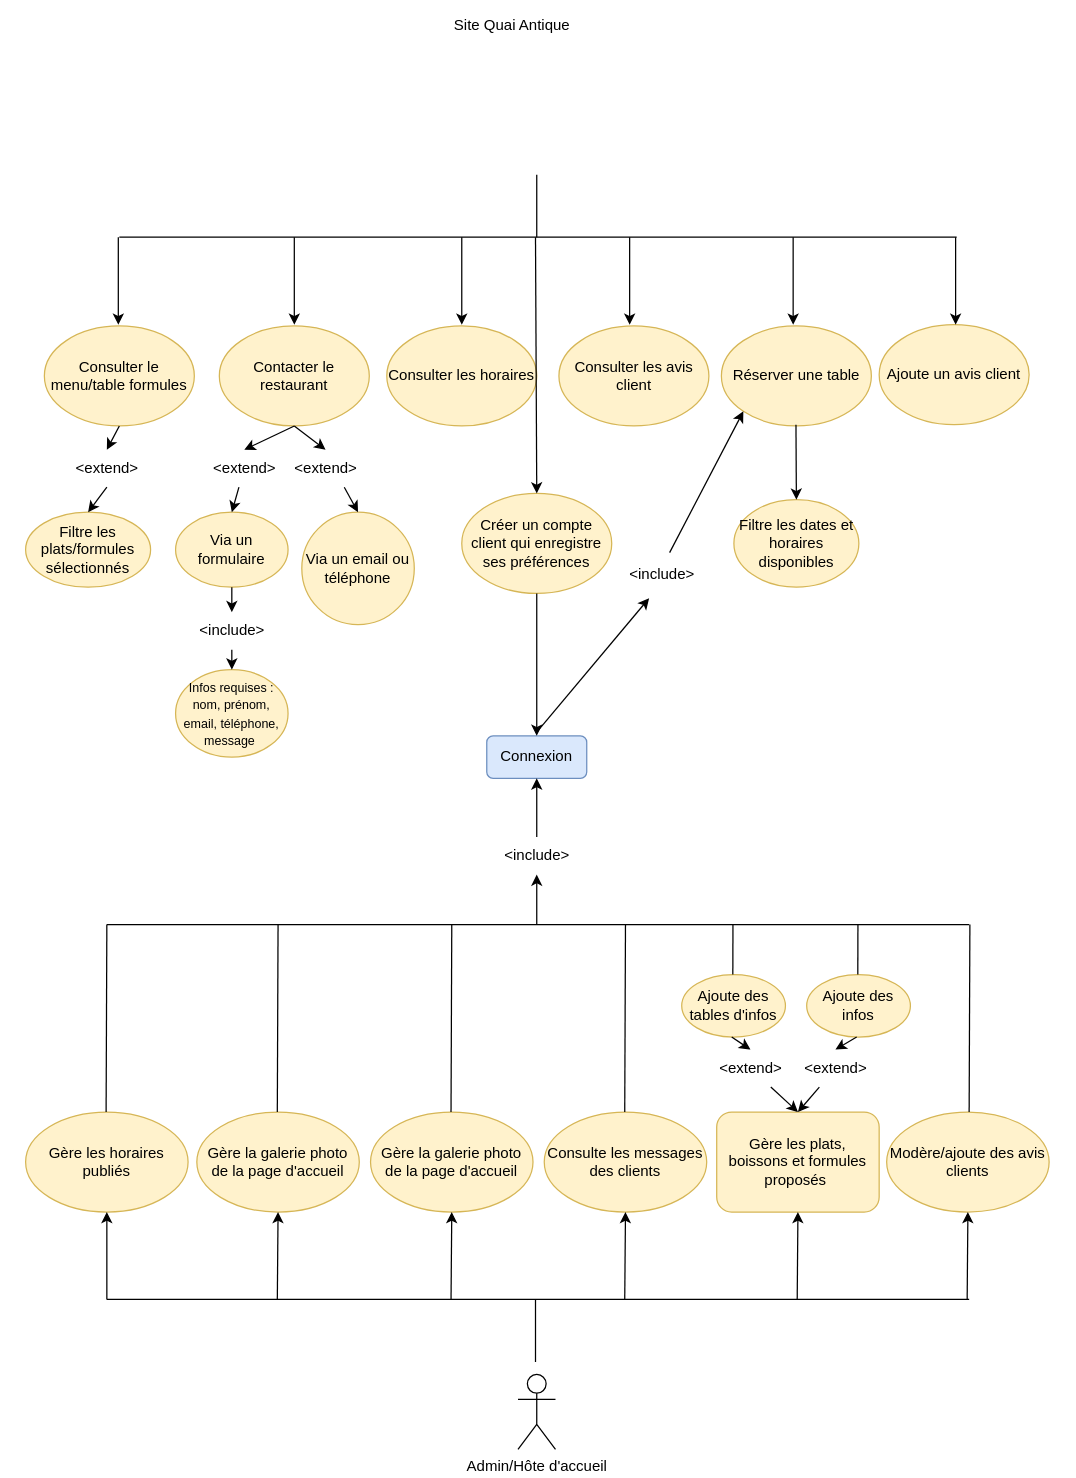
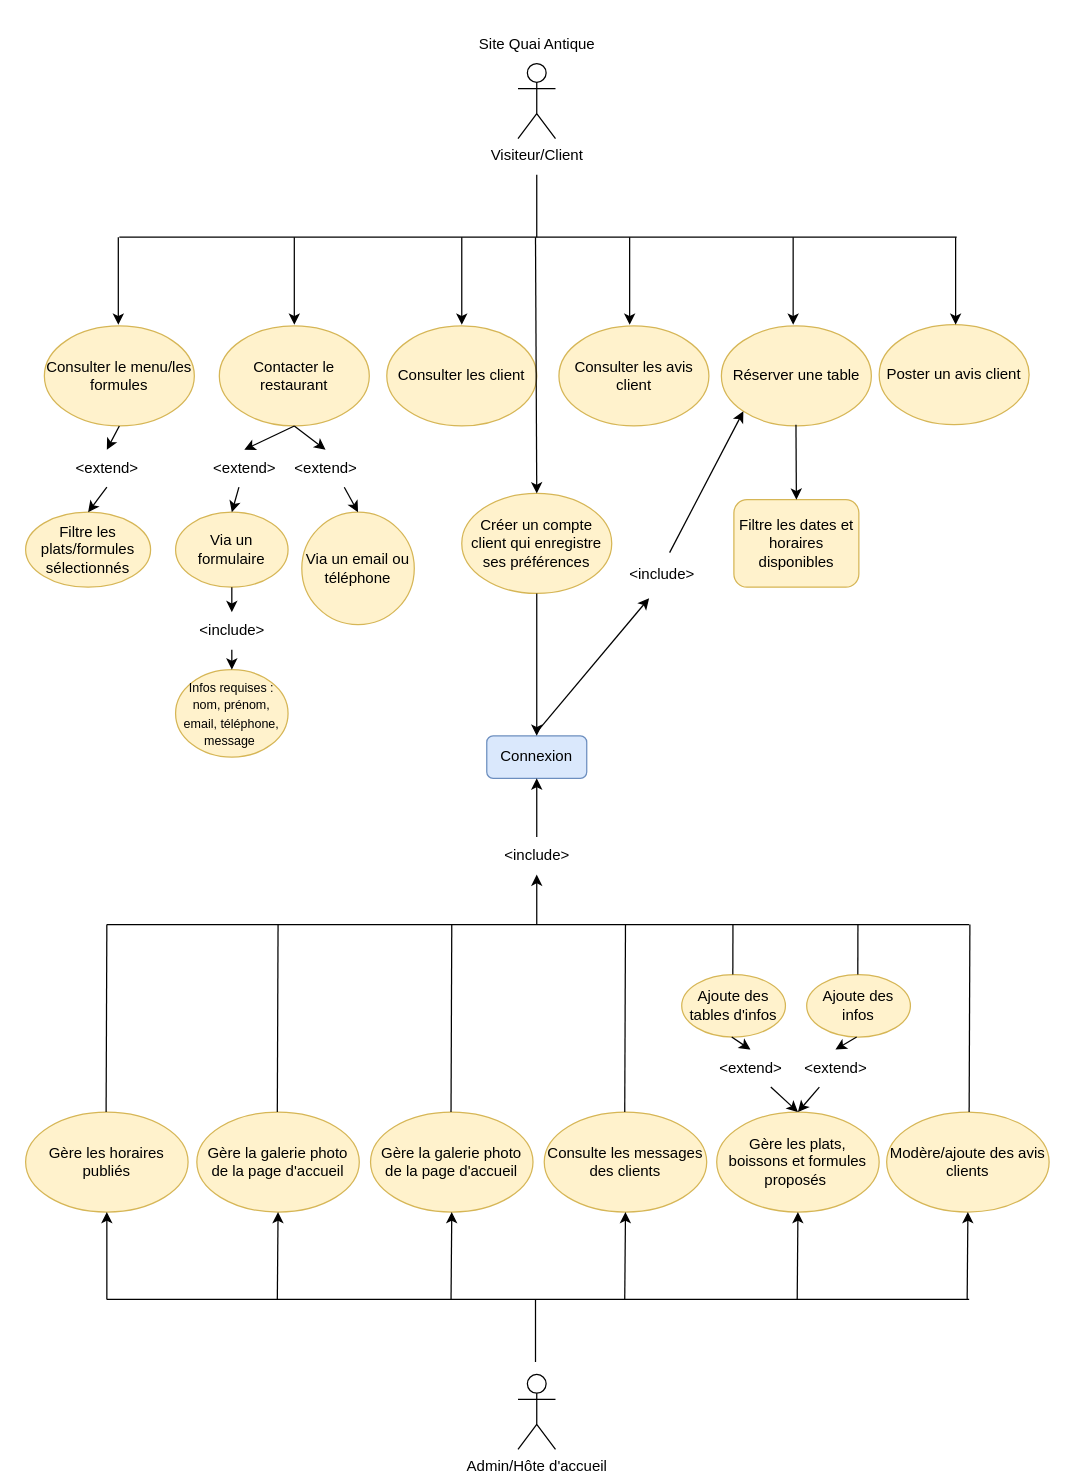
node "Site Quai Antique": moved (512, 26) -> (537, 44)
node "Visiteur/Client": added
node "Ajoute un avis client": label "Ajoute un avis client" -> "Poster un avis client"
node "Consulter le menu/table formules": label "Consulter le menu/table formules" -> "Consulter le menu/les formules"
node "Consulter les horaires": label "Consulter les horaires" -> "Consulter les client"
node "Filtre les dates et horaires disponibles": shape ellipse -> rounded rectangle
node "Gère les plats, boissons et formules proposés": shape rounded rectangle -> ellipse
